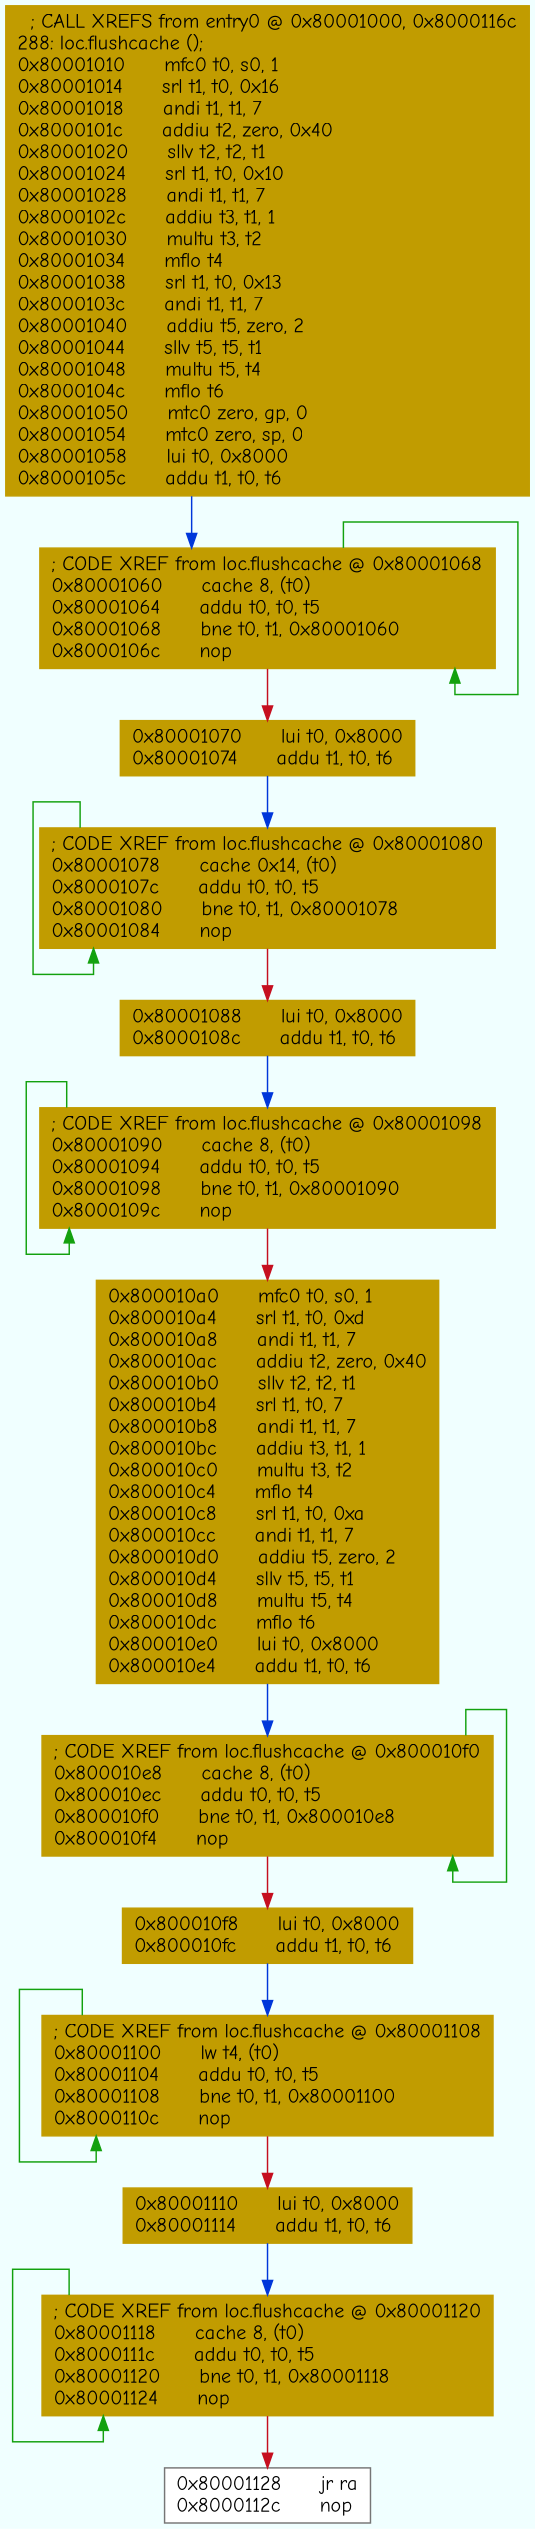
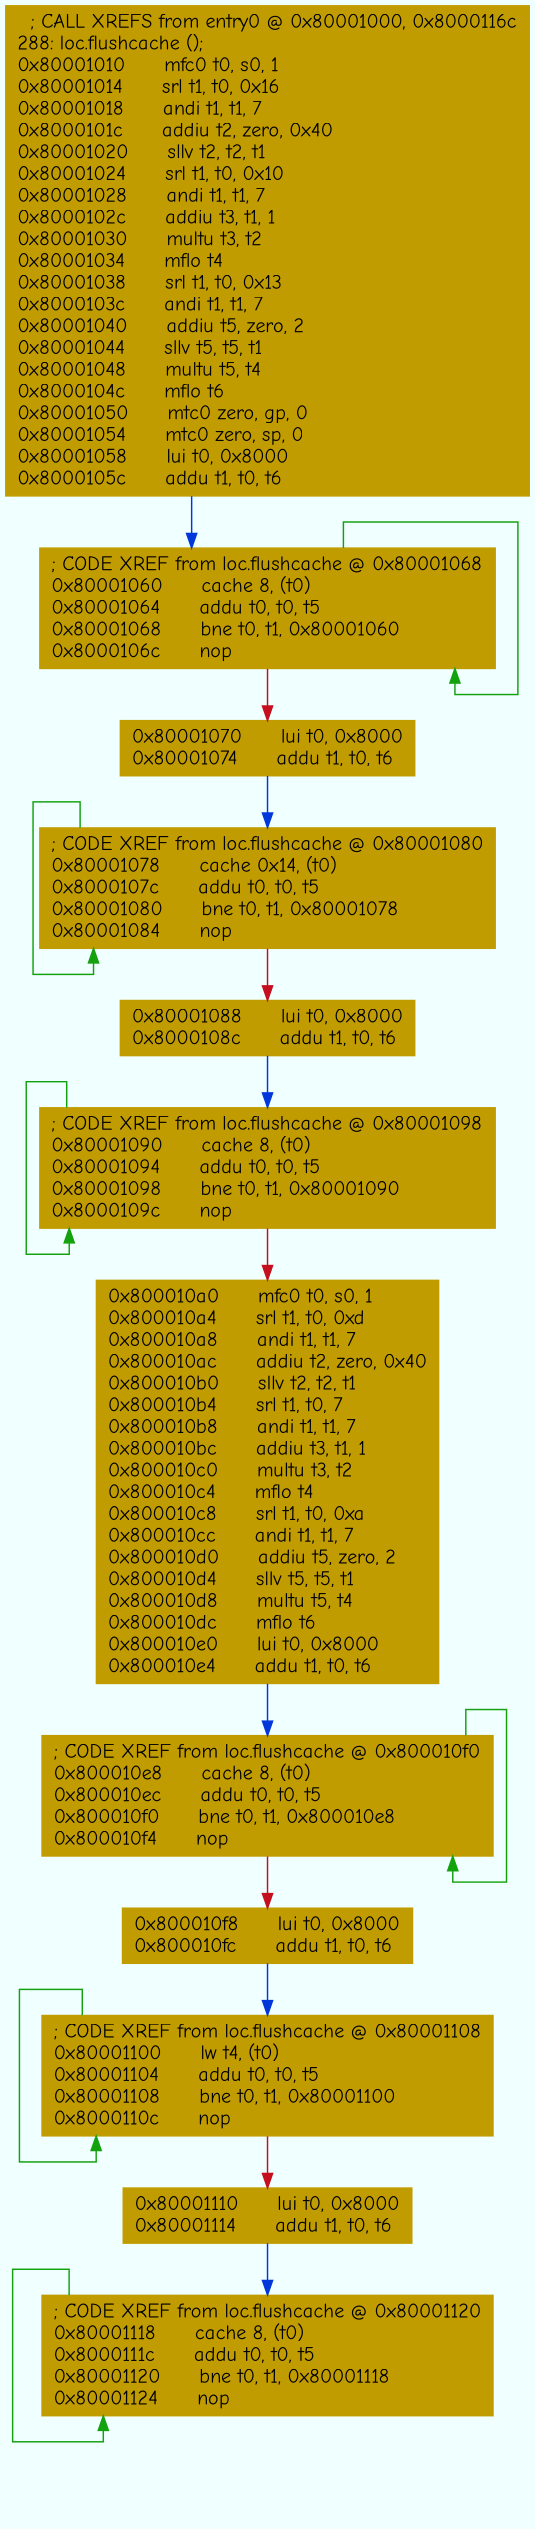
node "0x80001128      jr ra 0x8000112c      nop": removed
